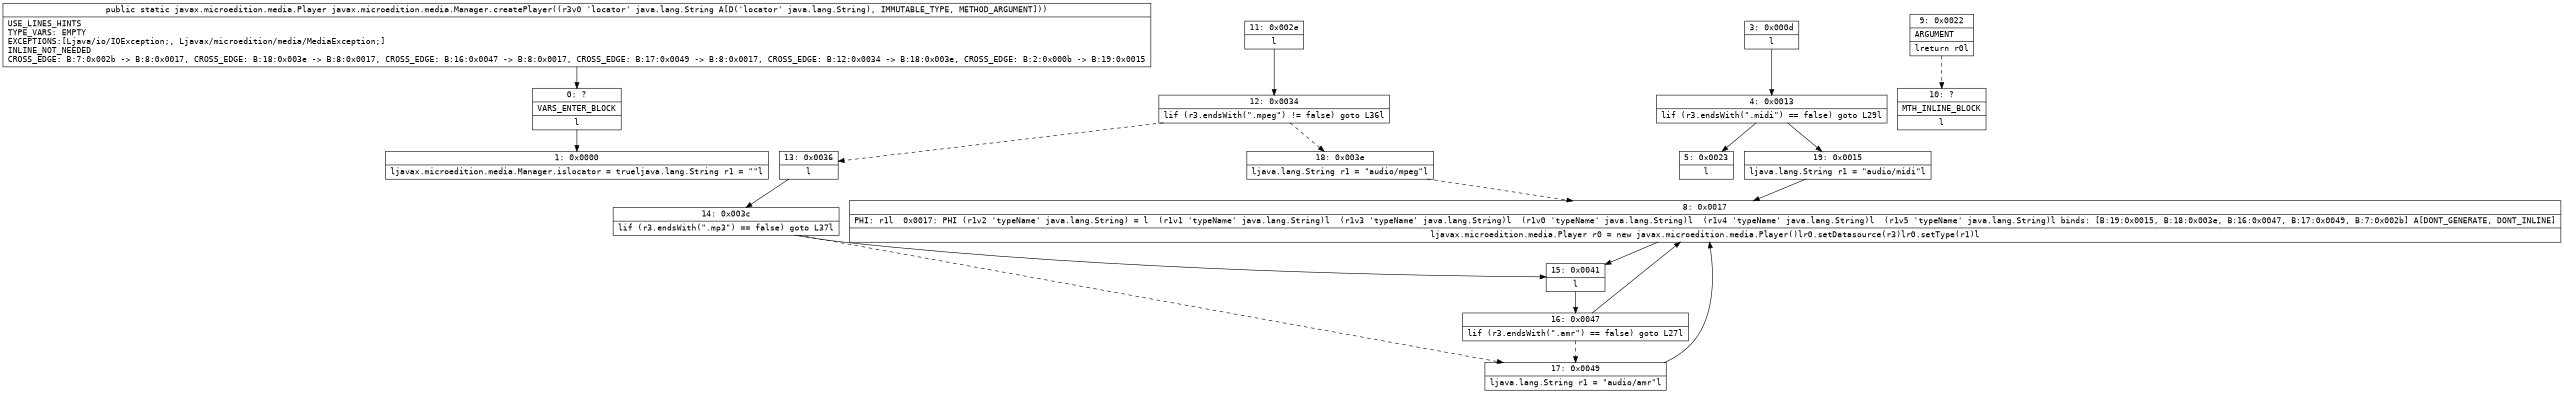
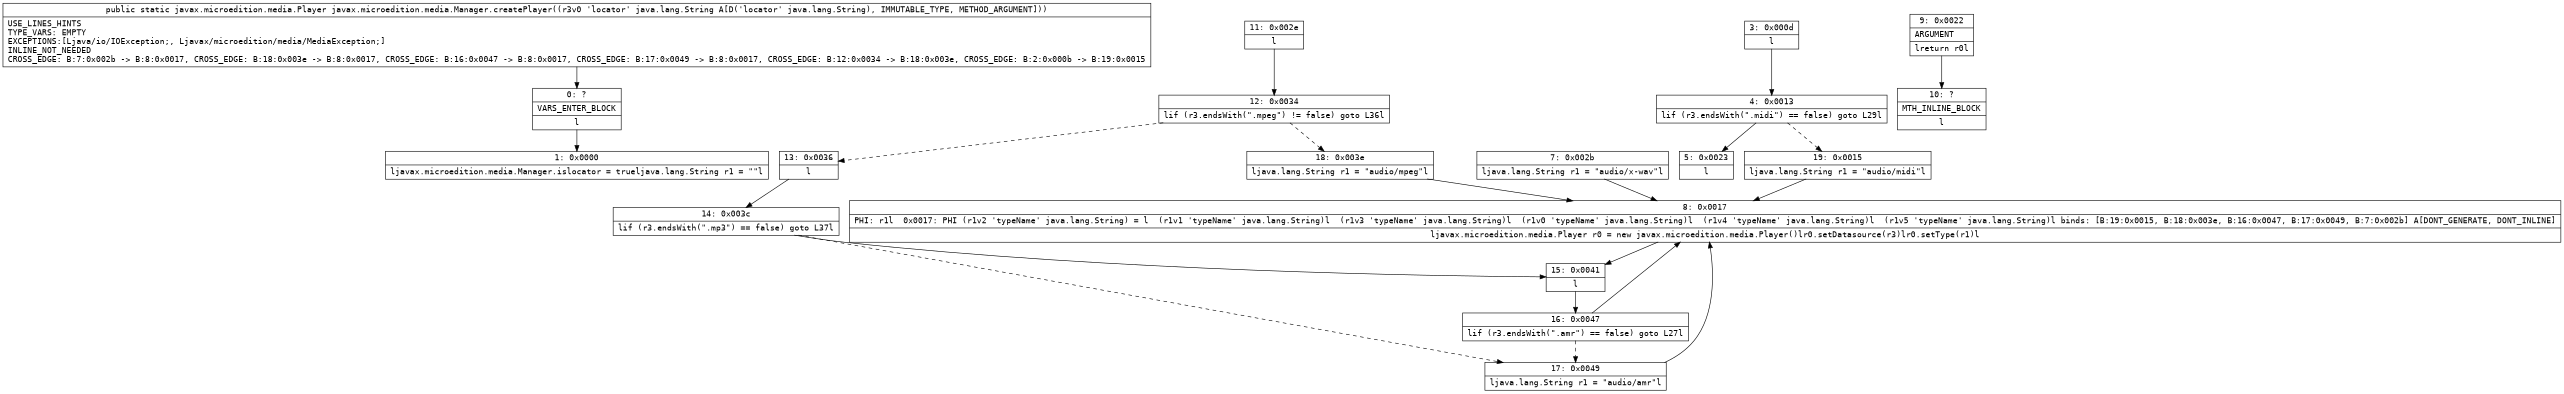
edge "9: 0x0022" -> "10: ?": style dashed -> solid
edge "4: 0x0013" -> "19: 0x0015": style solid -> dashed
node "7: 0x002b": added
edge "18: 0x003e" -> "8: 0x0017": style dashed -> solid
